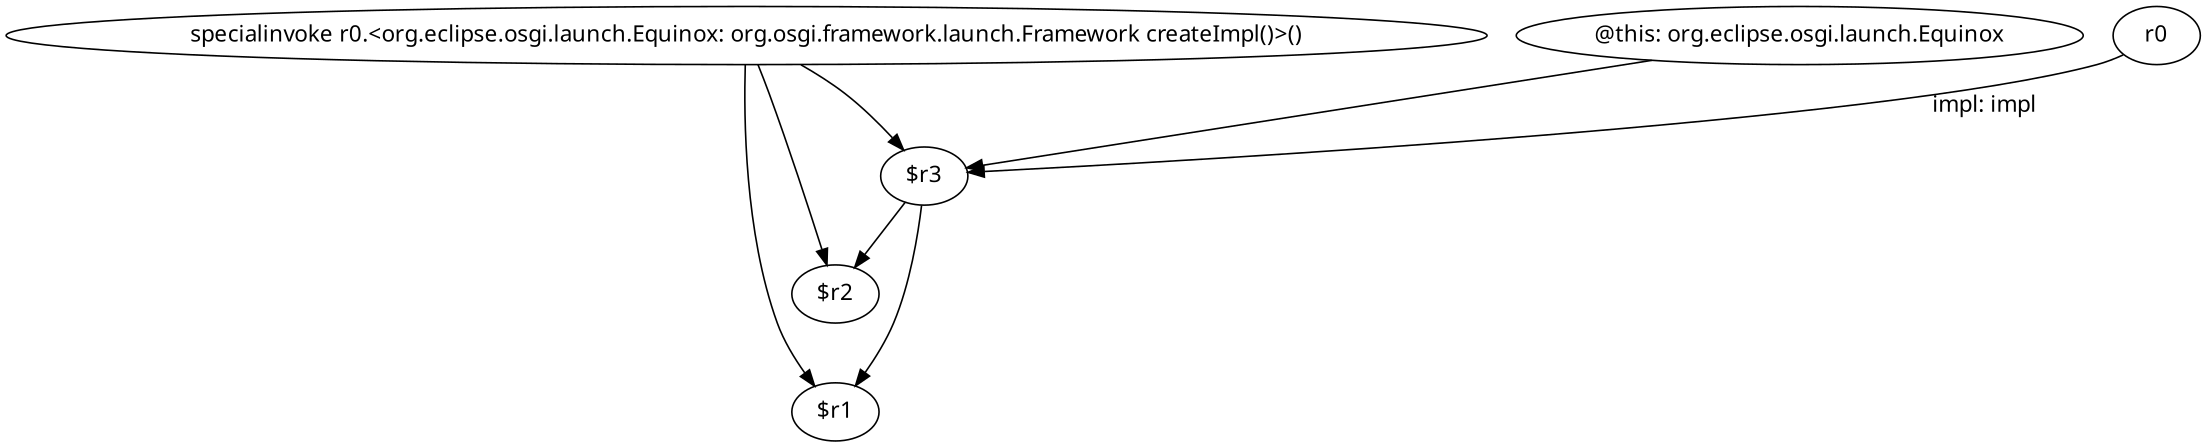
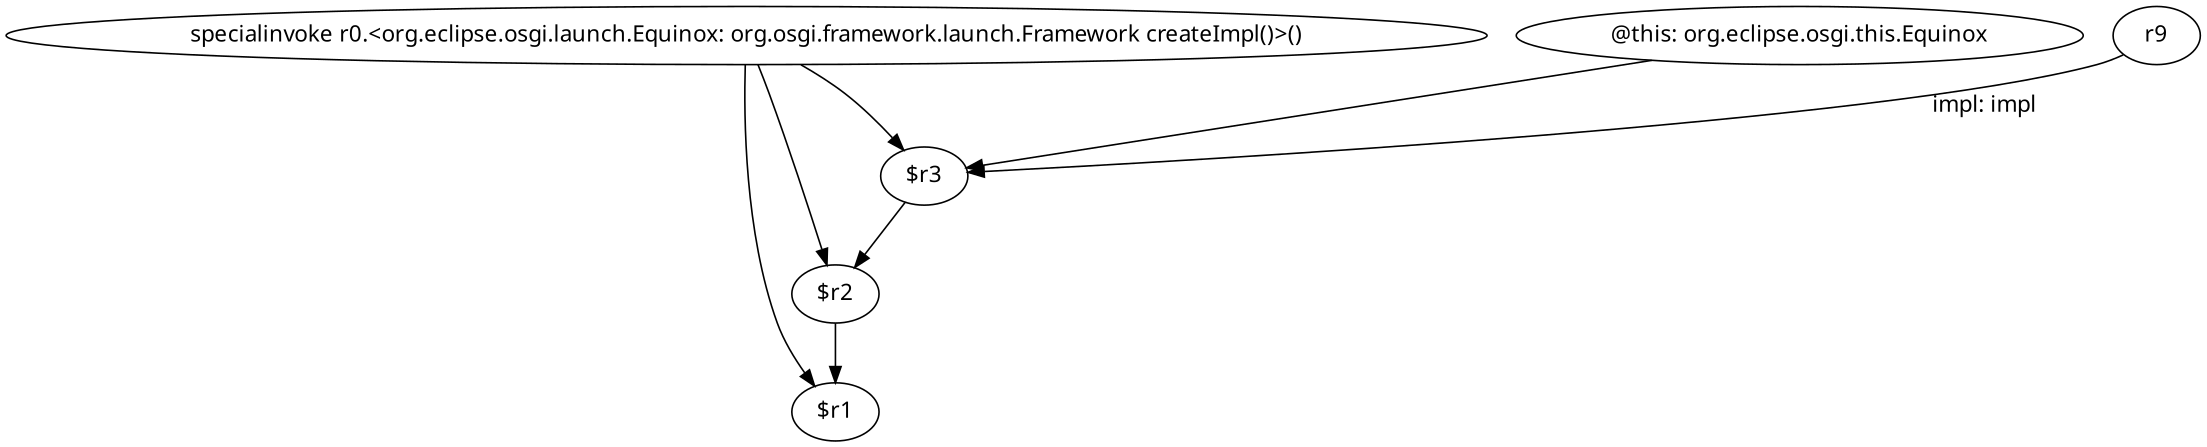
node "@this: org.eclipse.osgi.launch.Equinox": label "@this: org.eclipse.osgi.launch.Equinox" -> "@this: org.eclipse.osgi.this.Equinox"
node "r0": label "r0" -> "r9"
edge "$r3" -> "$r1": now "$r2" -> "$r1"
